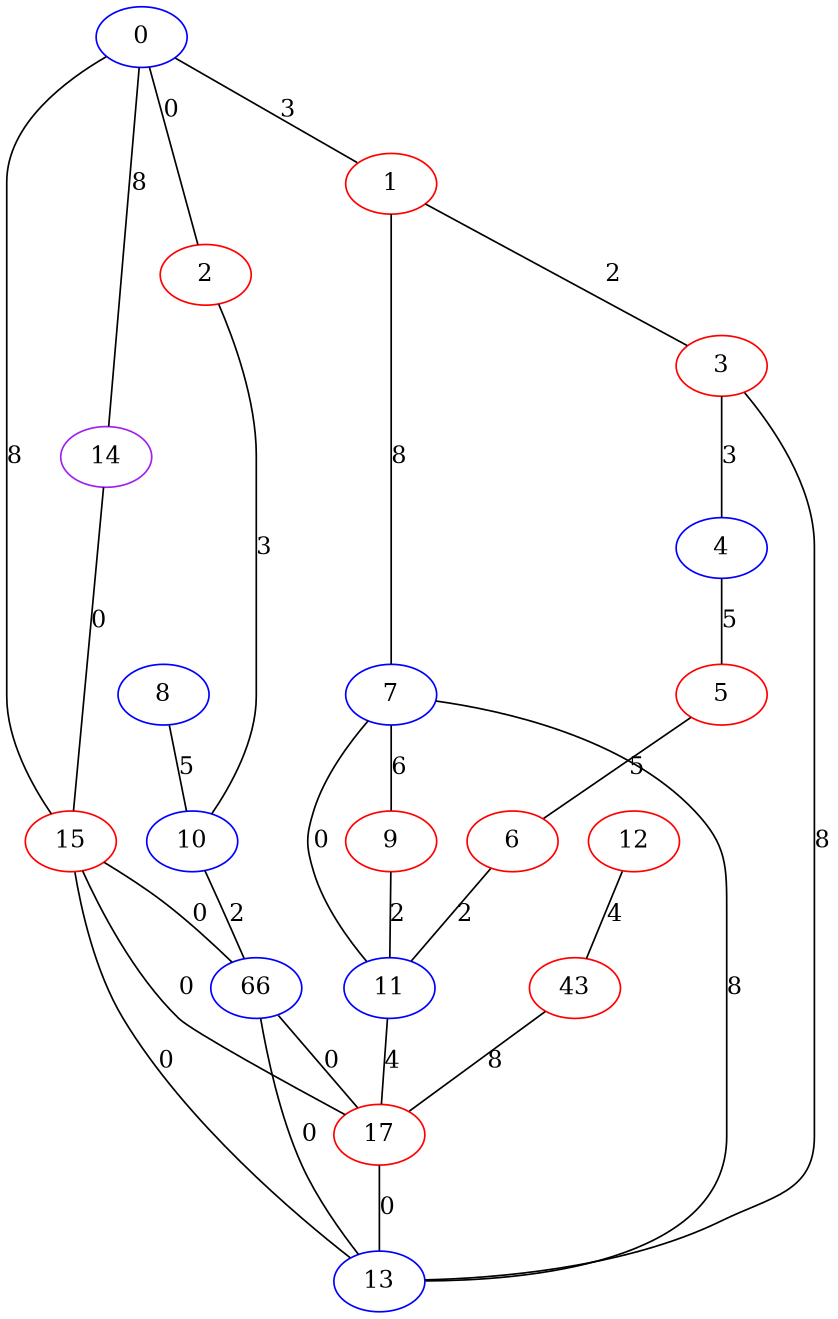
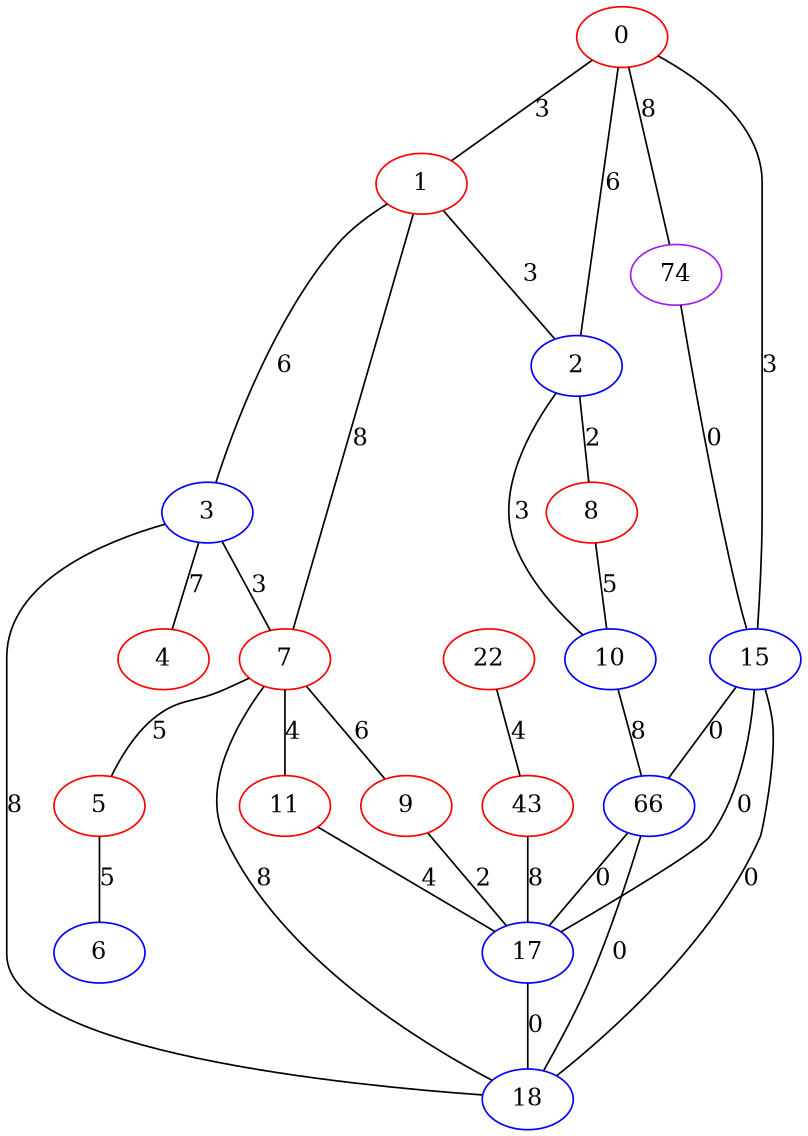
node "0": color blue -> red
edge "0" -- "2": label "0" -> "6"
node "2": color red -> blue
edge "1" -- "2": added, label "3"
edge "1" -- "3": label "2" -> "6"
node "3": color red -> blue
edge "2" -- "8": added, label "2"
edge "0" -- "15": label "8" -> "3"
node "14": label "14" -> "74"
edge "3" -- "4": label "3" -> "7"
node "4": color blue -> red
edge "3" -- "7": added, label "3"
edge "4" -- "5": now "7" -- "5"
node "8": color blue -> red
node "7": color blue -> red
node "15": color red -> blue
edge "7" -- "11": label "0" -> "4"
node "6": color red -> blue
node "12": label "12" -> "22"
edge "10" -- "66": label "2" -> "8"
edge "9" -- "11": now "9" -- "17"
edge "6" -- "11": removed, label "2"
node "11": color blue -> red
node "17": color red -> blue
node "13": label "13" -> "18"
